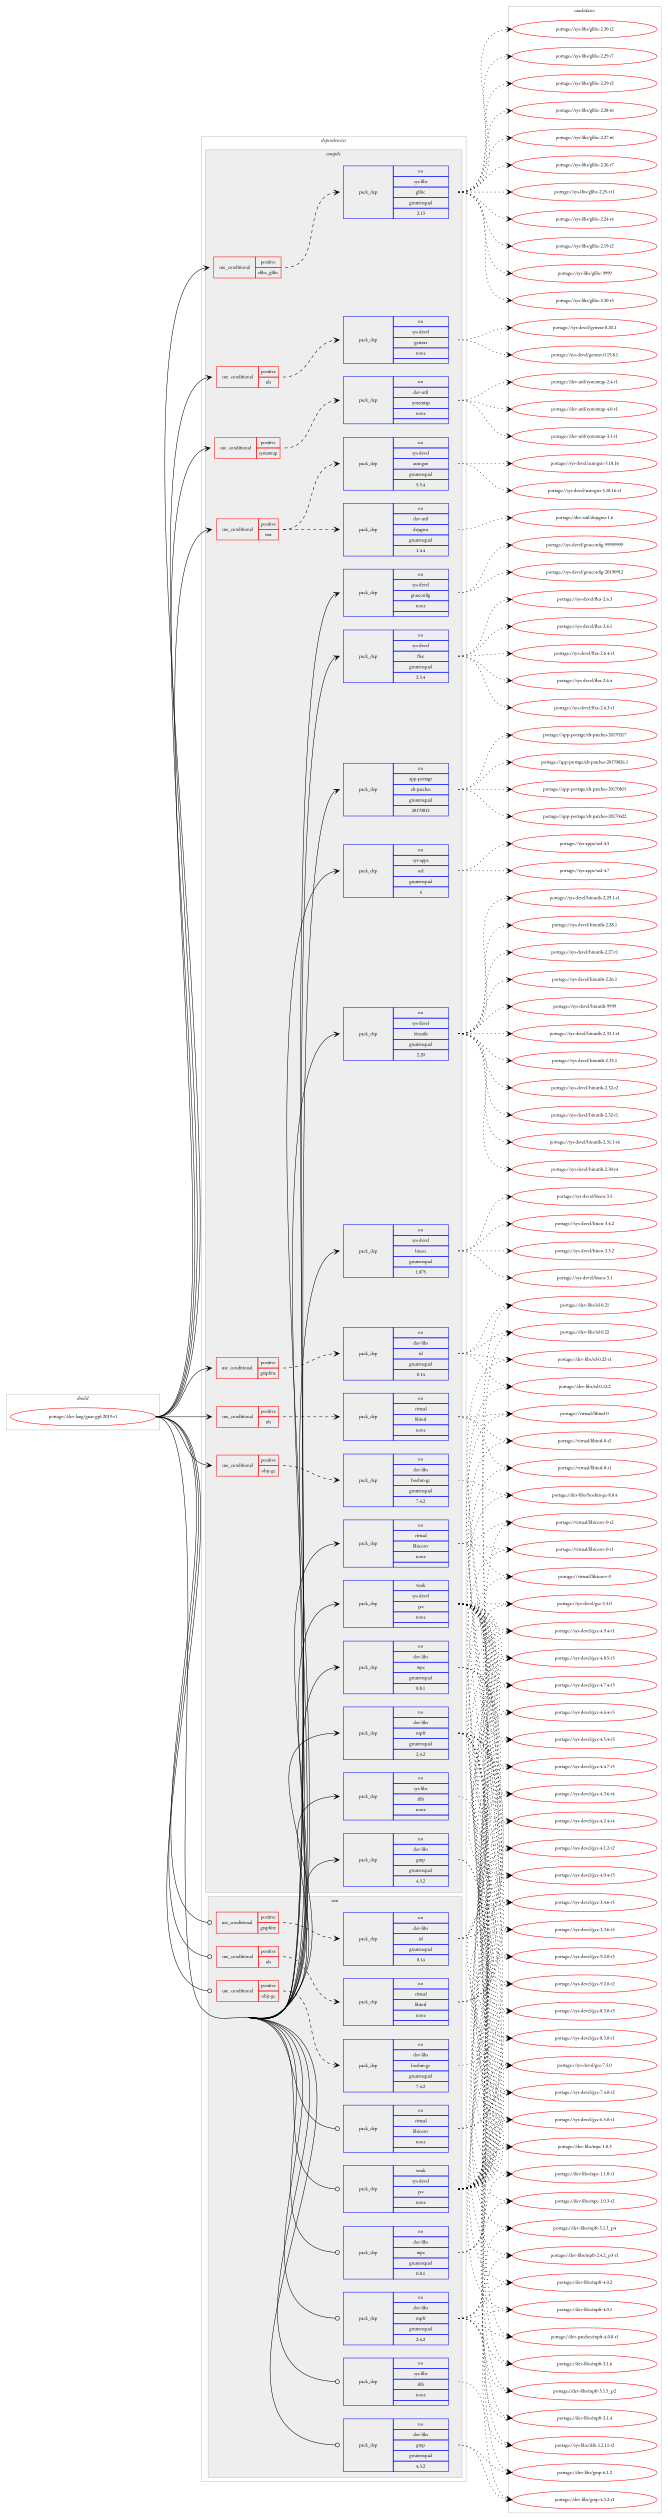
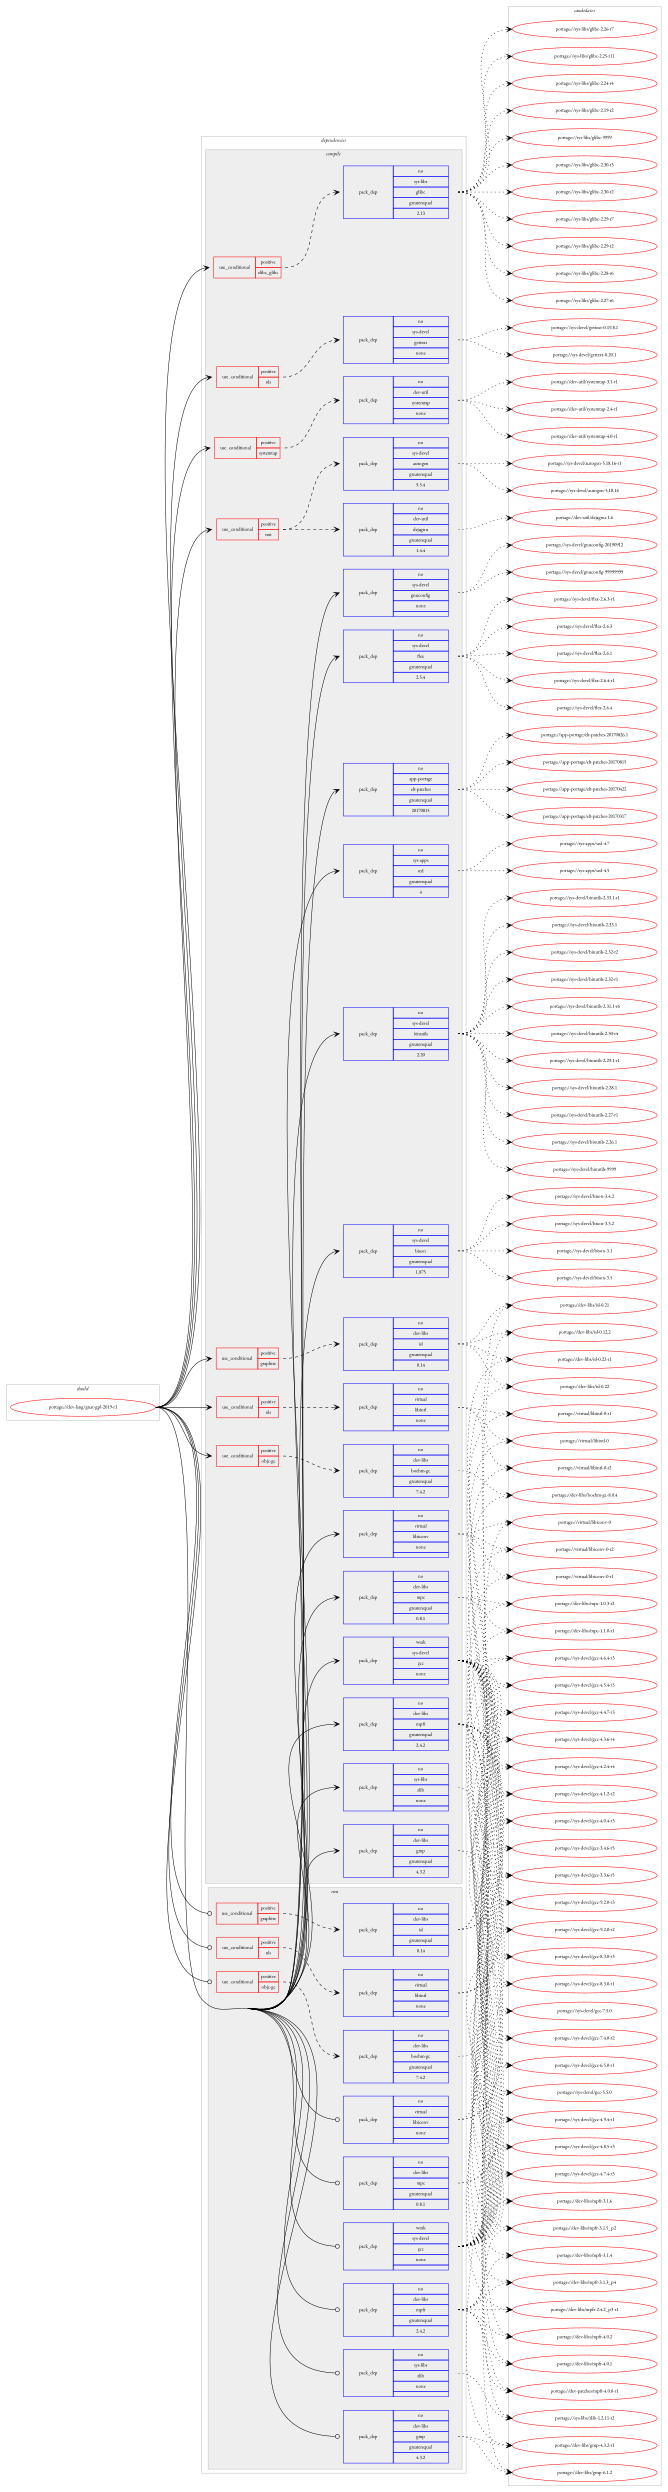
node "portage://dev-libs/mpc-1.0.3": removed
